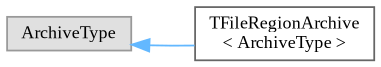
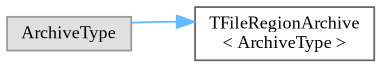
edge "TFileRegionArchive < ArchiveType >" -> "ArchiveType": reversed
